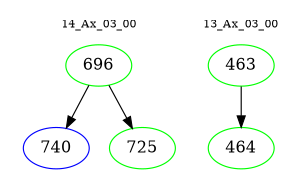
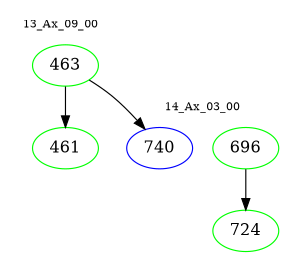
cluster "13_Ax_03_00": label "13_Ax_03_00" -> "13_Ax_09_00"
edge "696" -> "740": now "463" -> "740"
node "725": label "725" -> "724"
node "464": label "464" -> "461"
